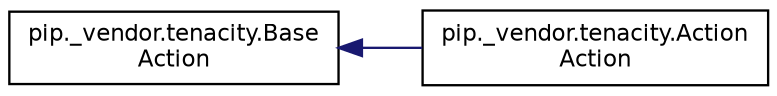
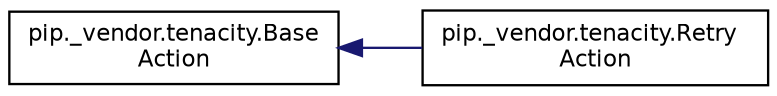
node "pip._vendor.tenacity.Action Action": label "pip._vendor.tenacity.Action Action" -> "pip._vendor.tenacity.Retry Action"
